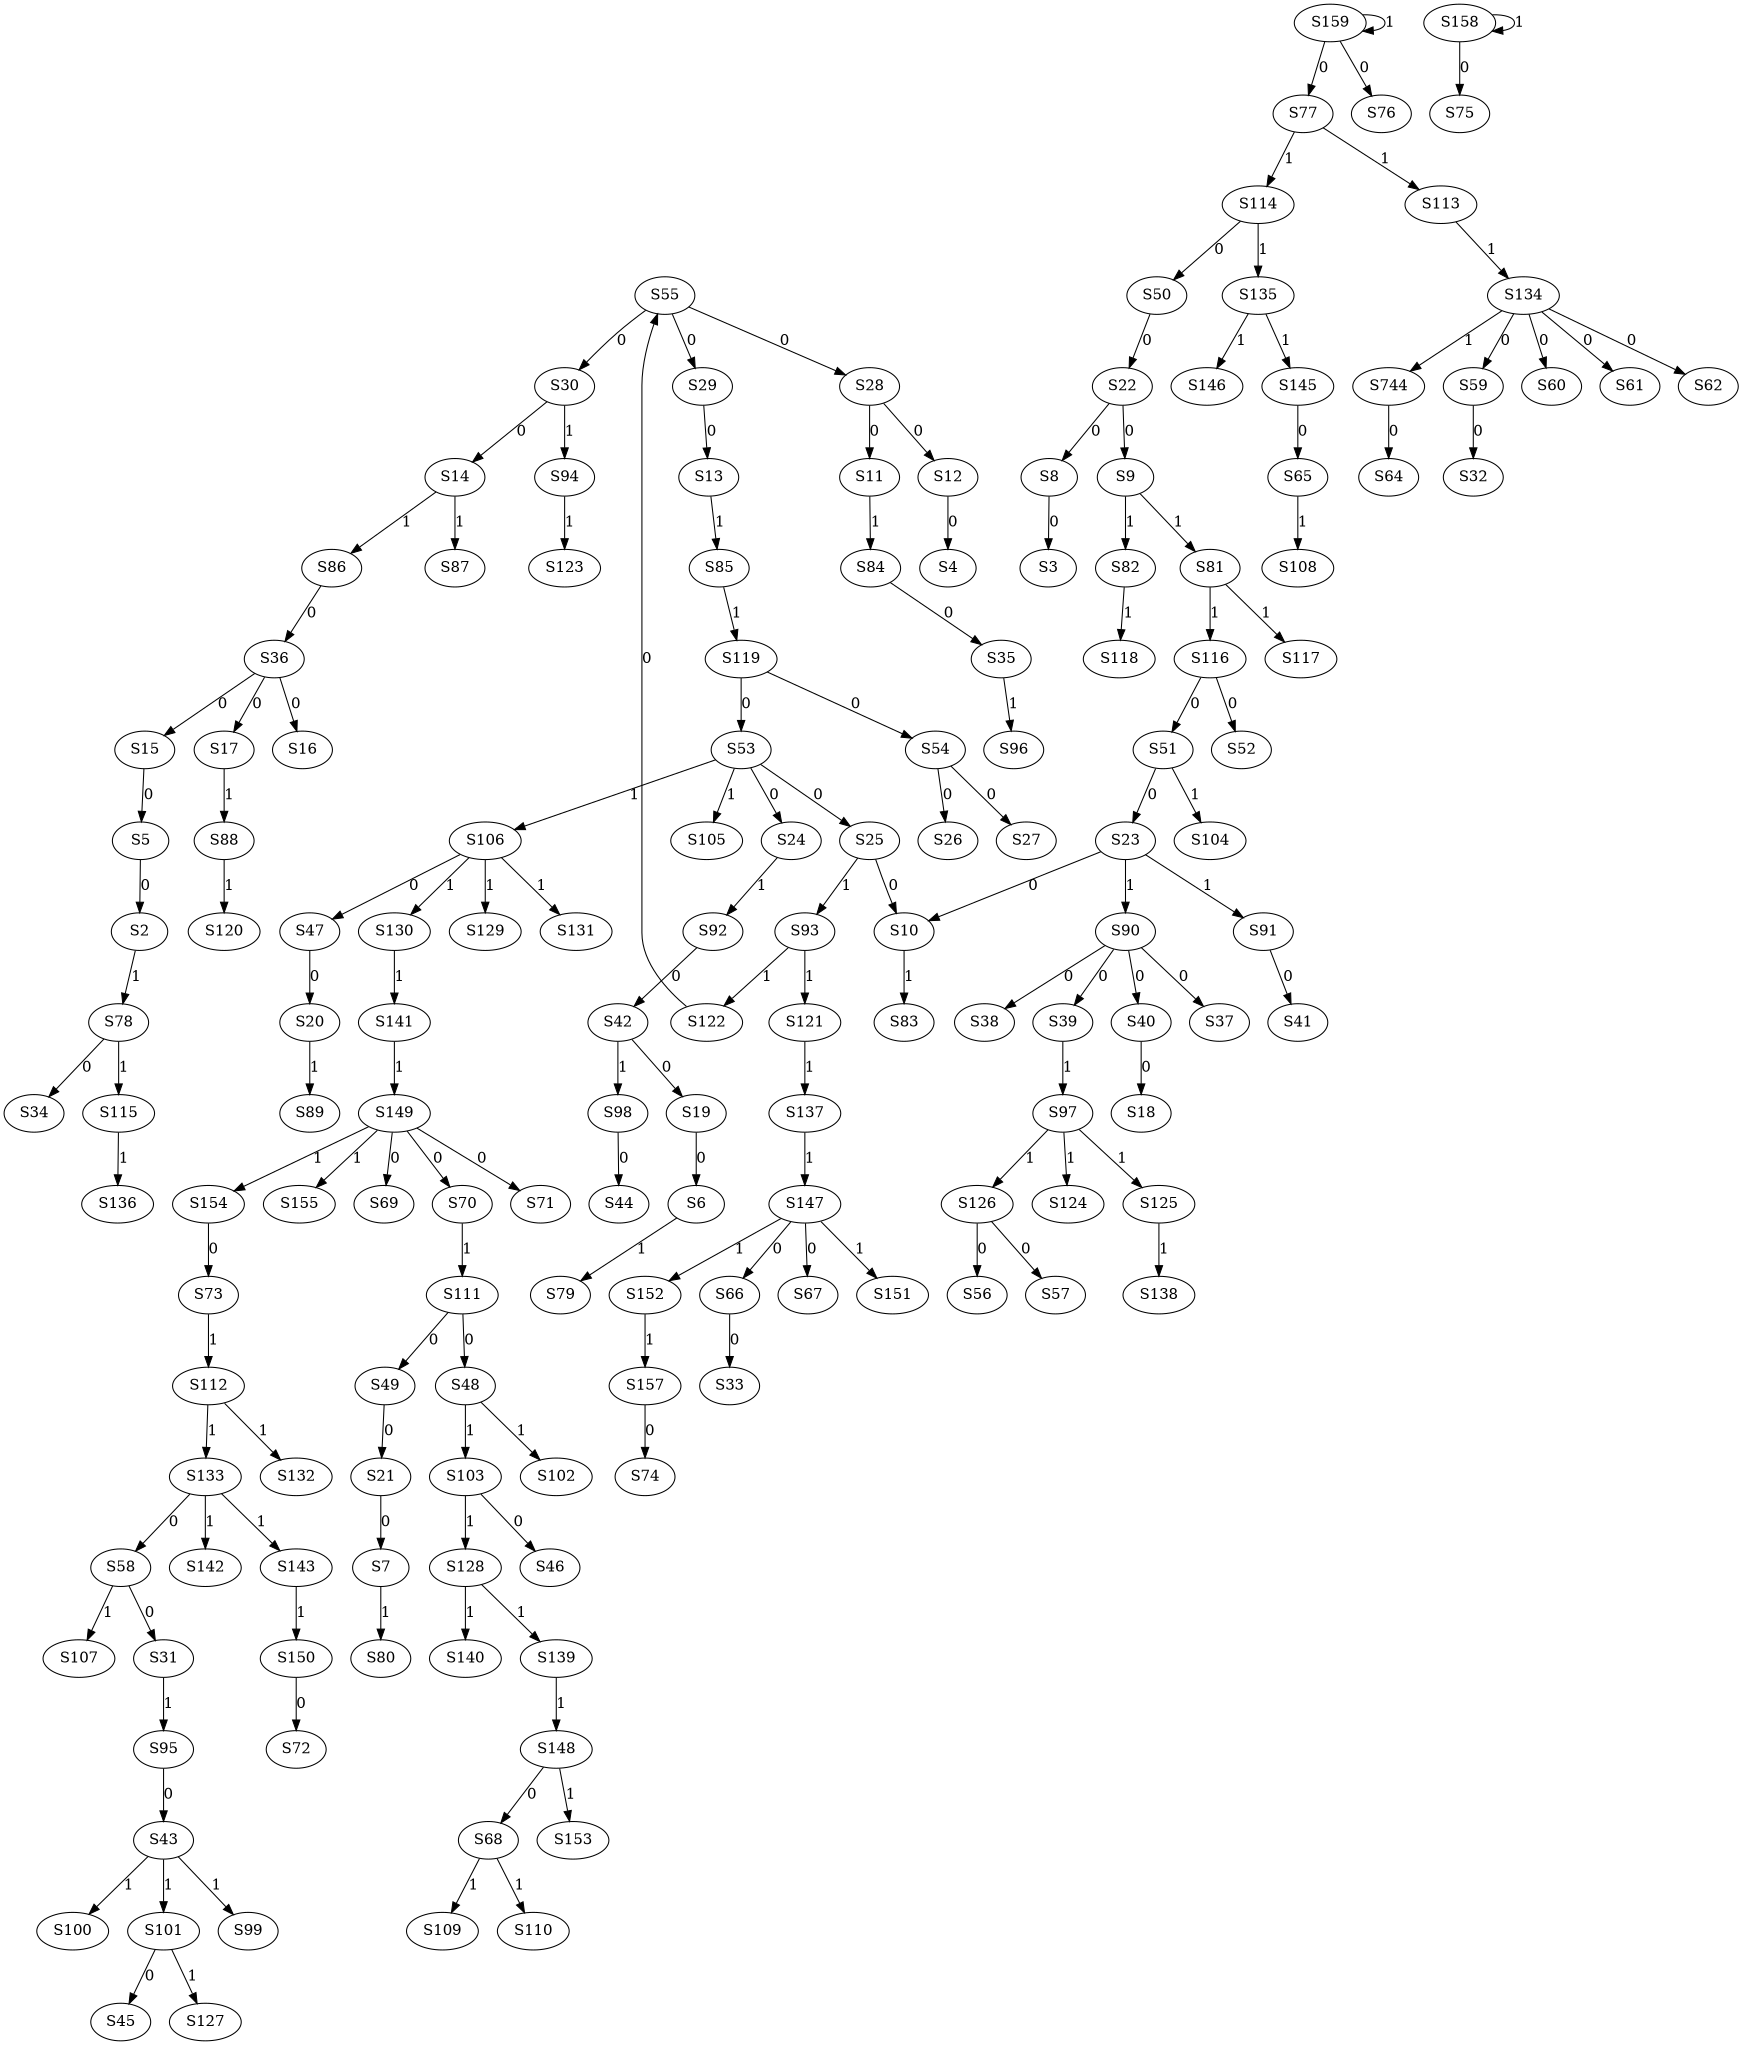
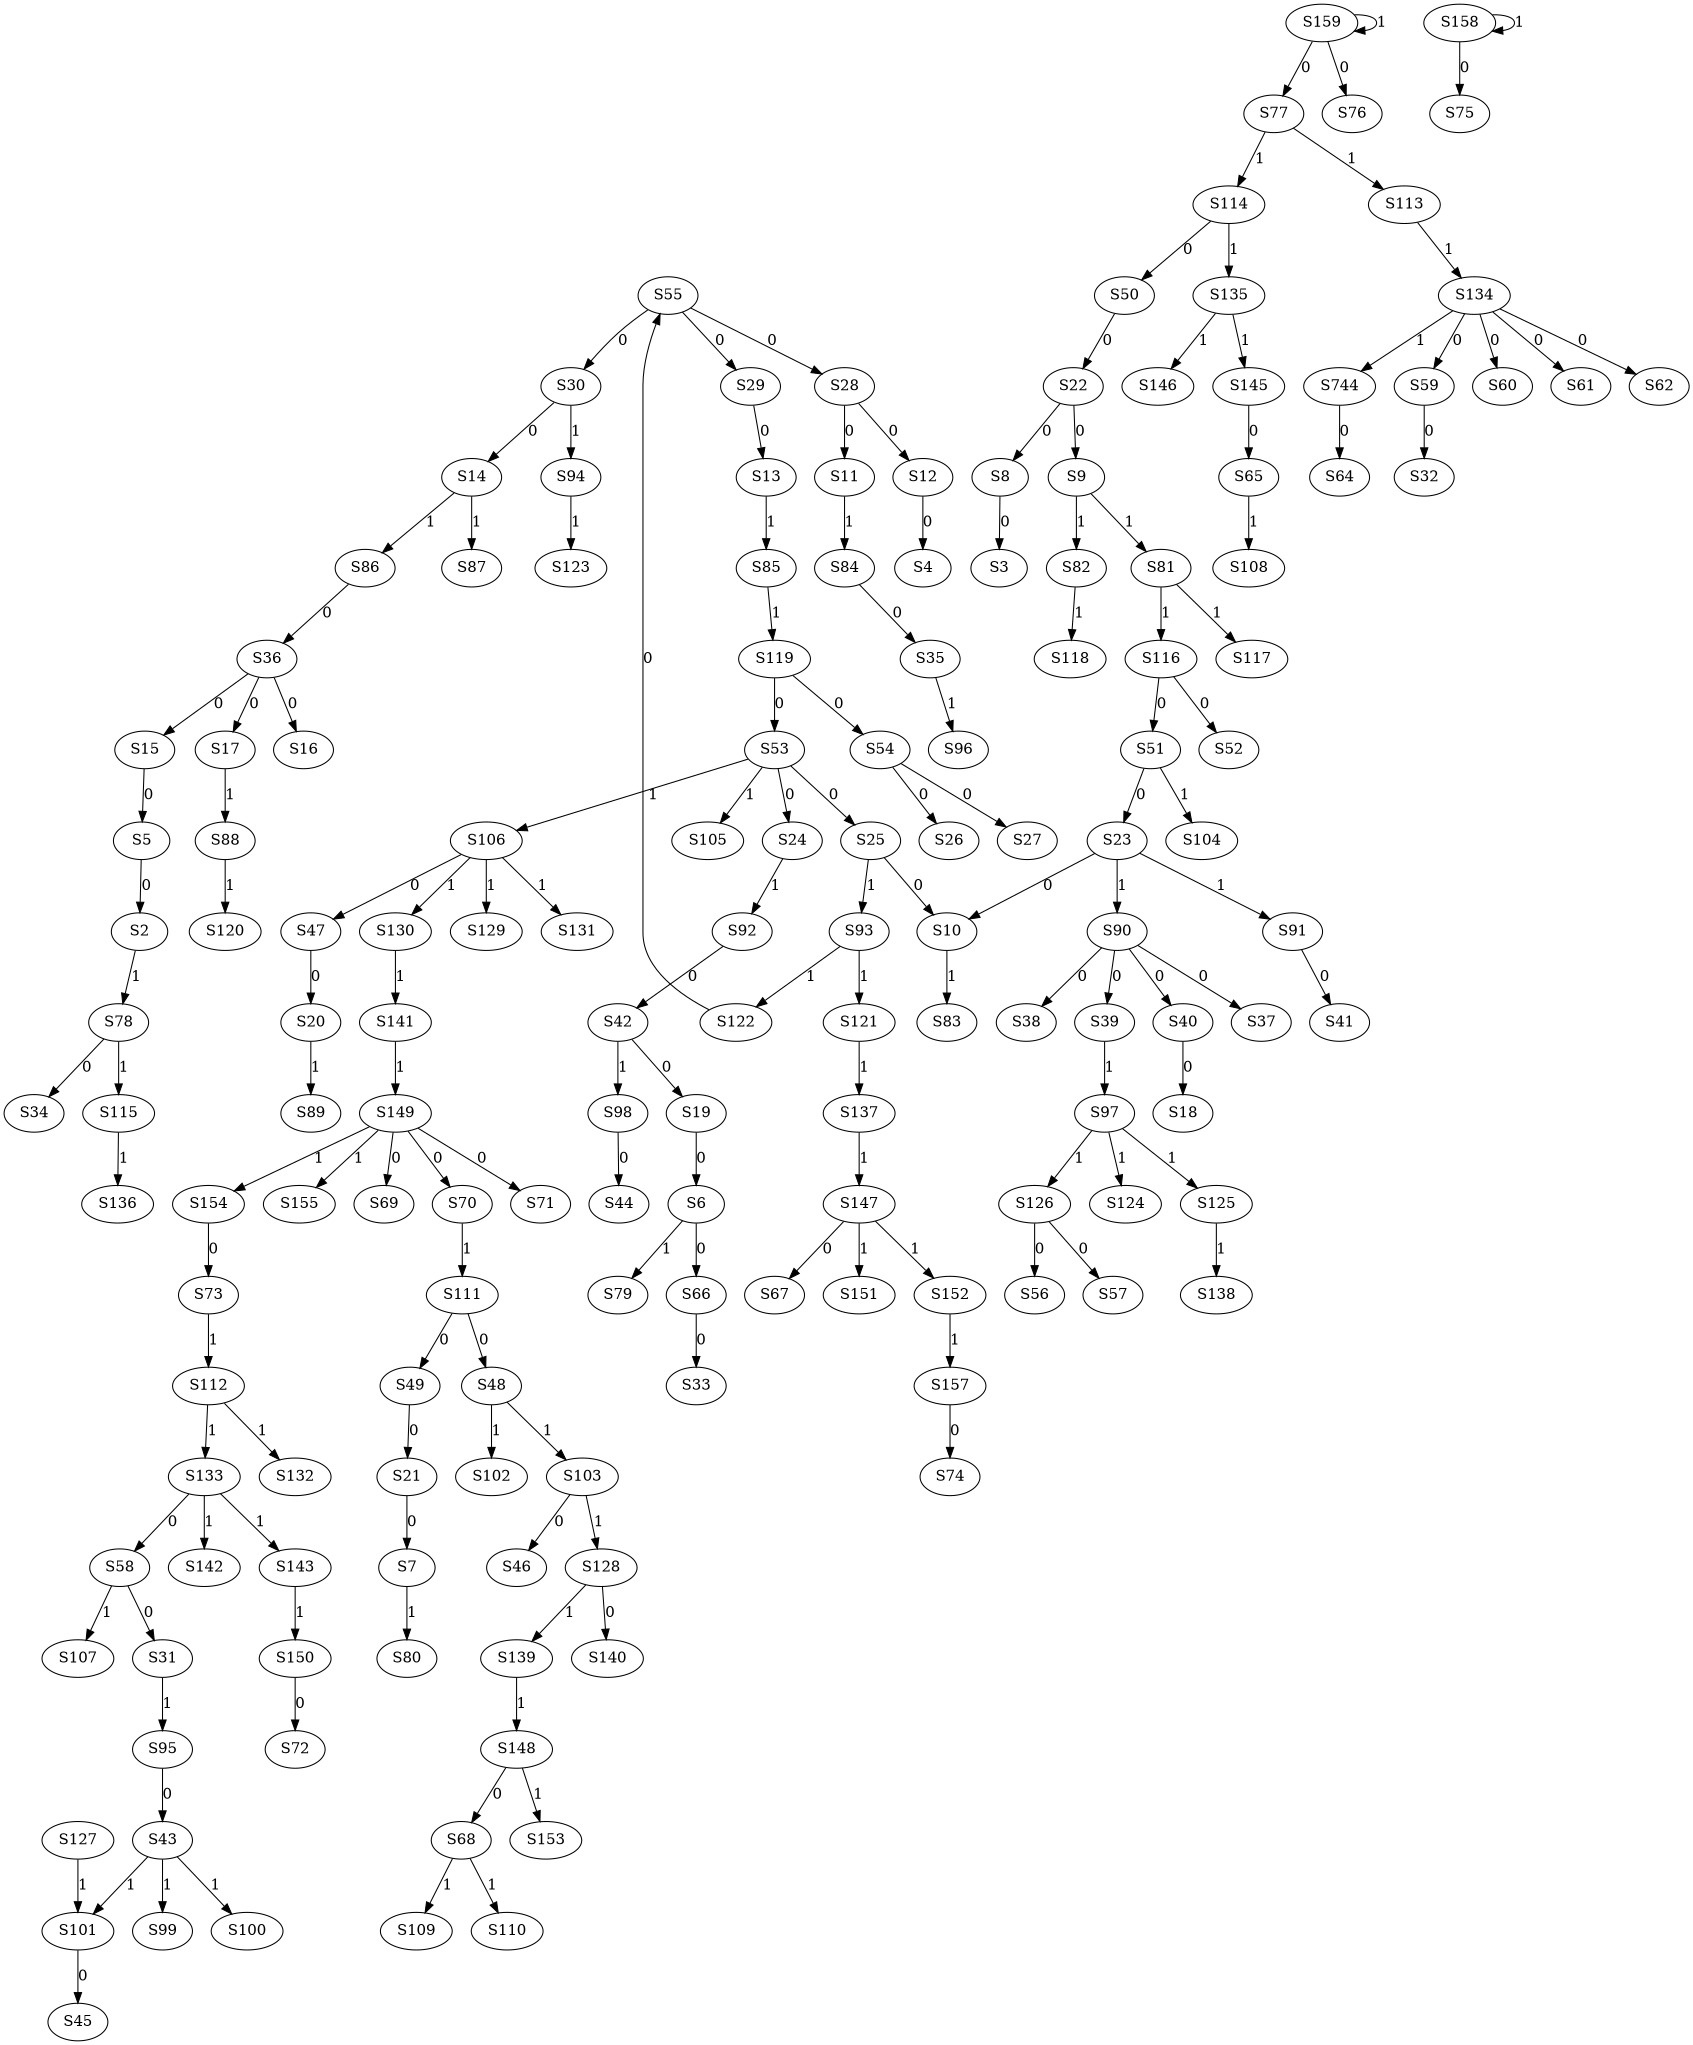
edge "S147" -> "S66": now "S6" -> "S66"
edge "S128" -> "S140": label "1" -> "0"
edge "S101" -> "S127": reversed
